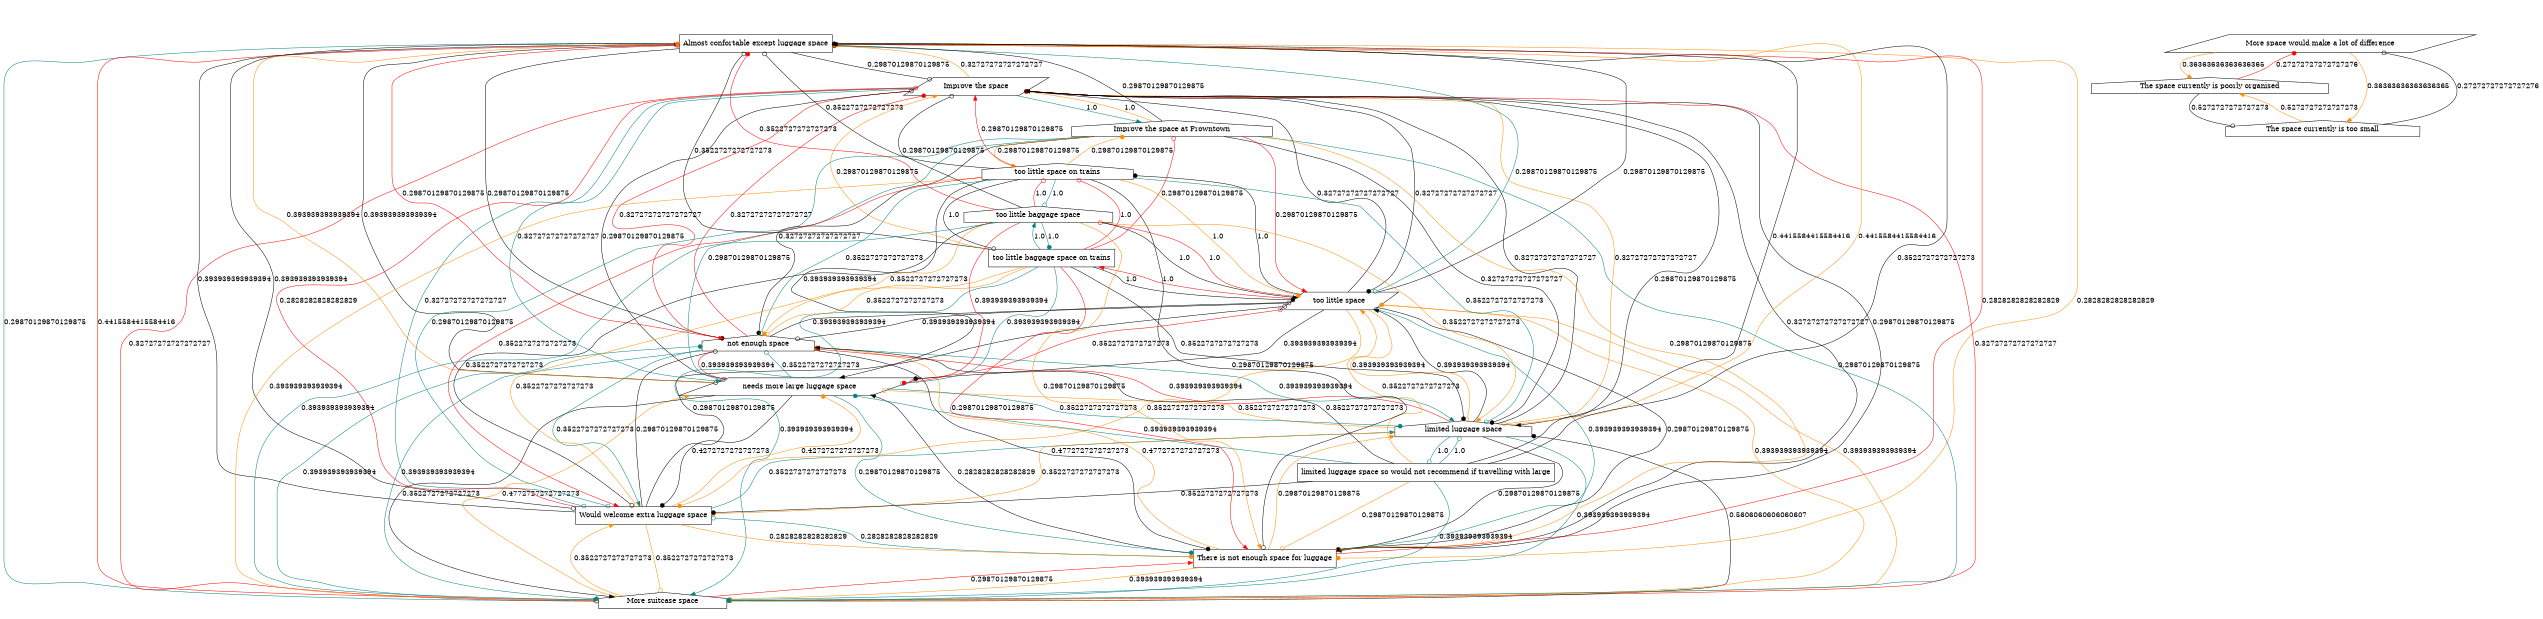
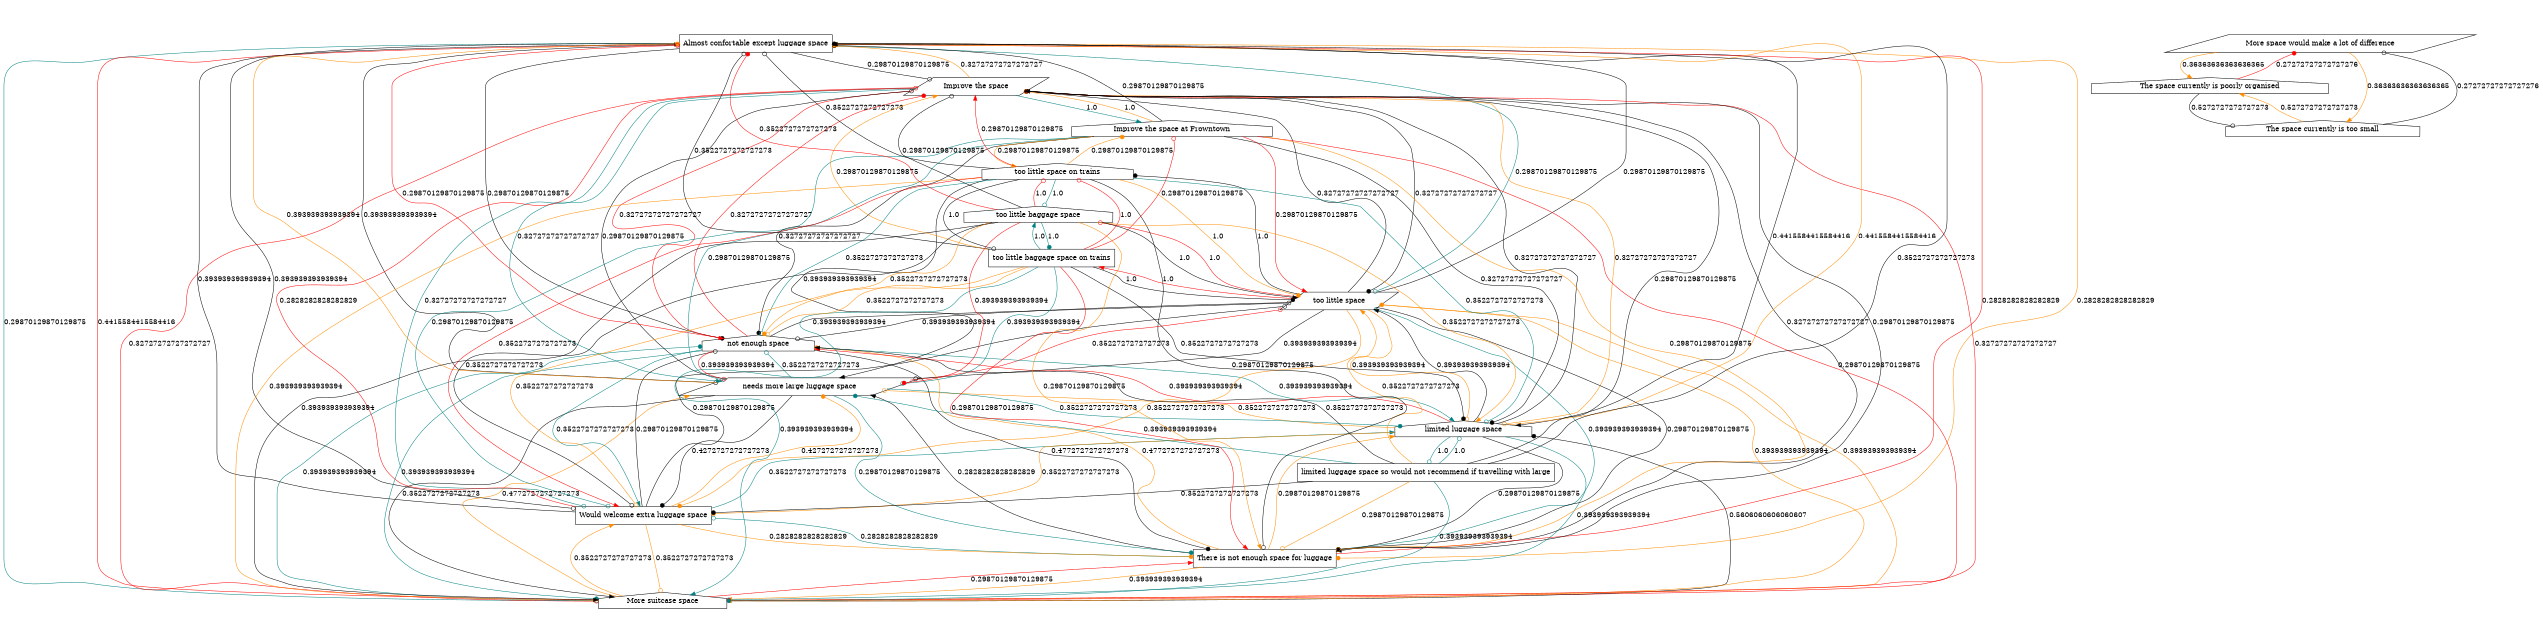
edge "too little space" -> "needs more large luggage space": arrowhead dot -> odot
edge "too little baggage space" -> "More suitcase space": color teal -> black
edge "Improve the space at Frowntown" -> "More suitcase space": color teal -> red
